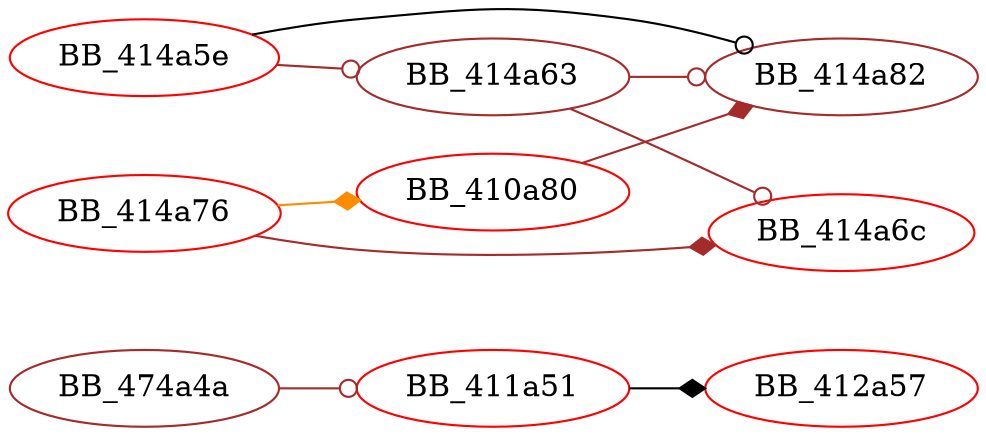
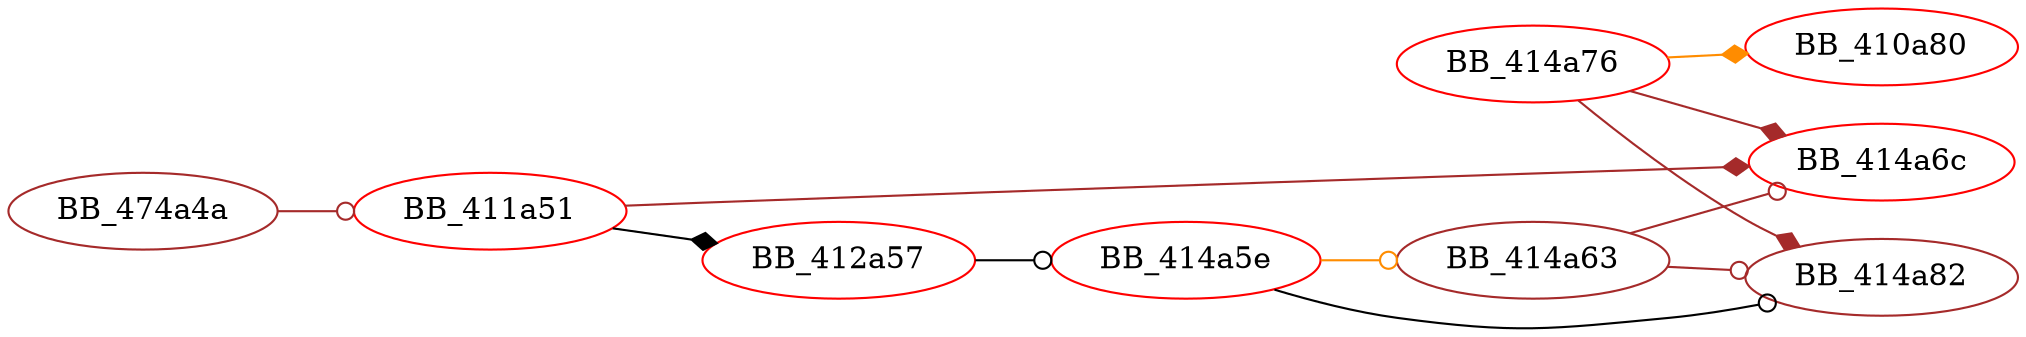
edge "BB_414a5e" -> "BB_414a63": color brown -> darkorange
edge "BB_410a80" -> "BB_414a82": now "BB_414a76" -> "BB_414a82"
edge "BB_411a51" -> "BB_414a6c": added
edge "BB_412a57" -> "BB_414a5e": added
